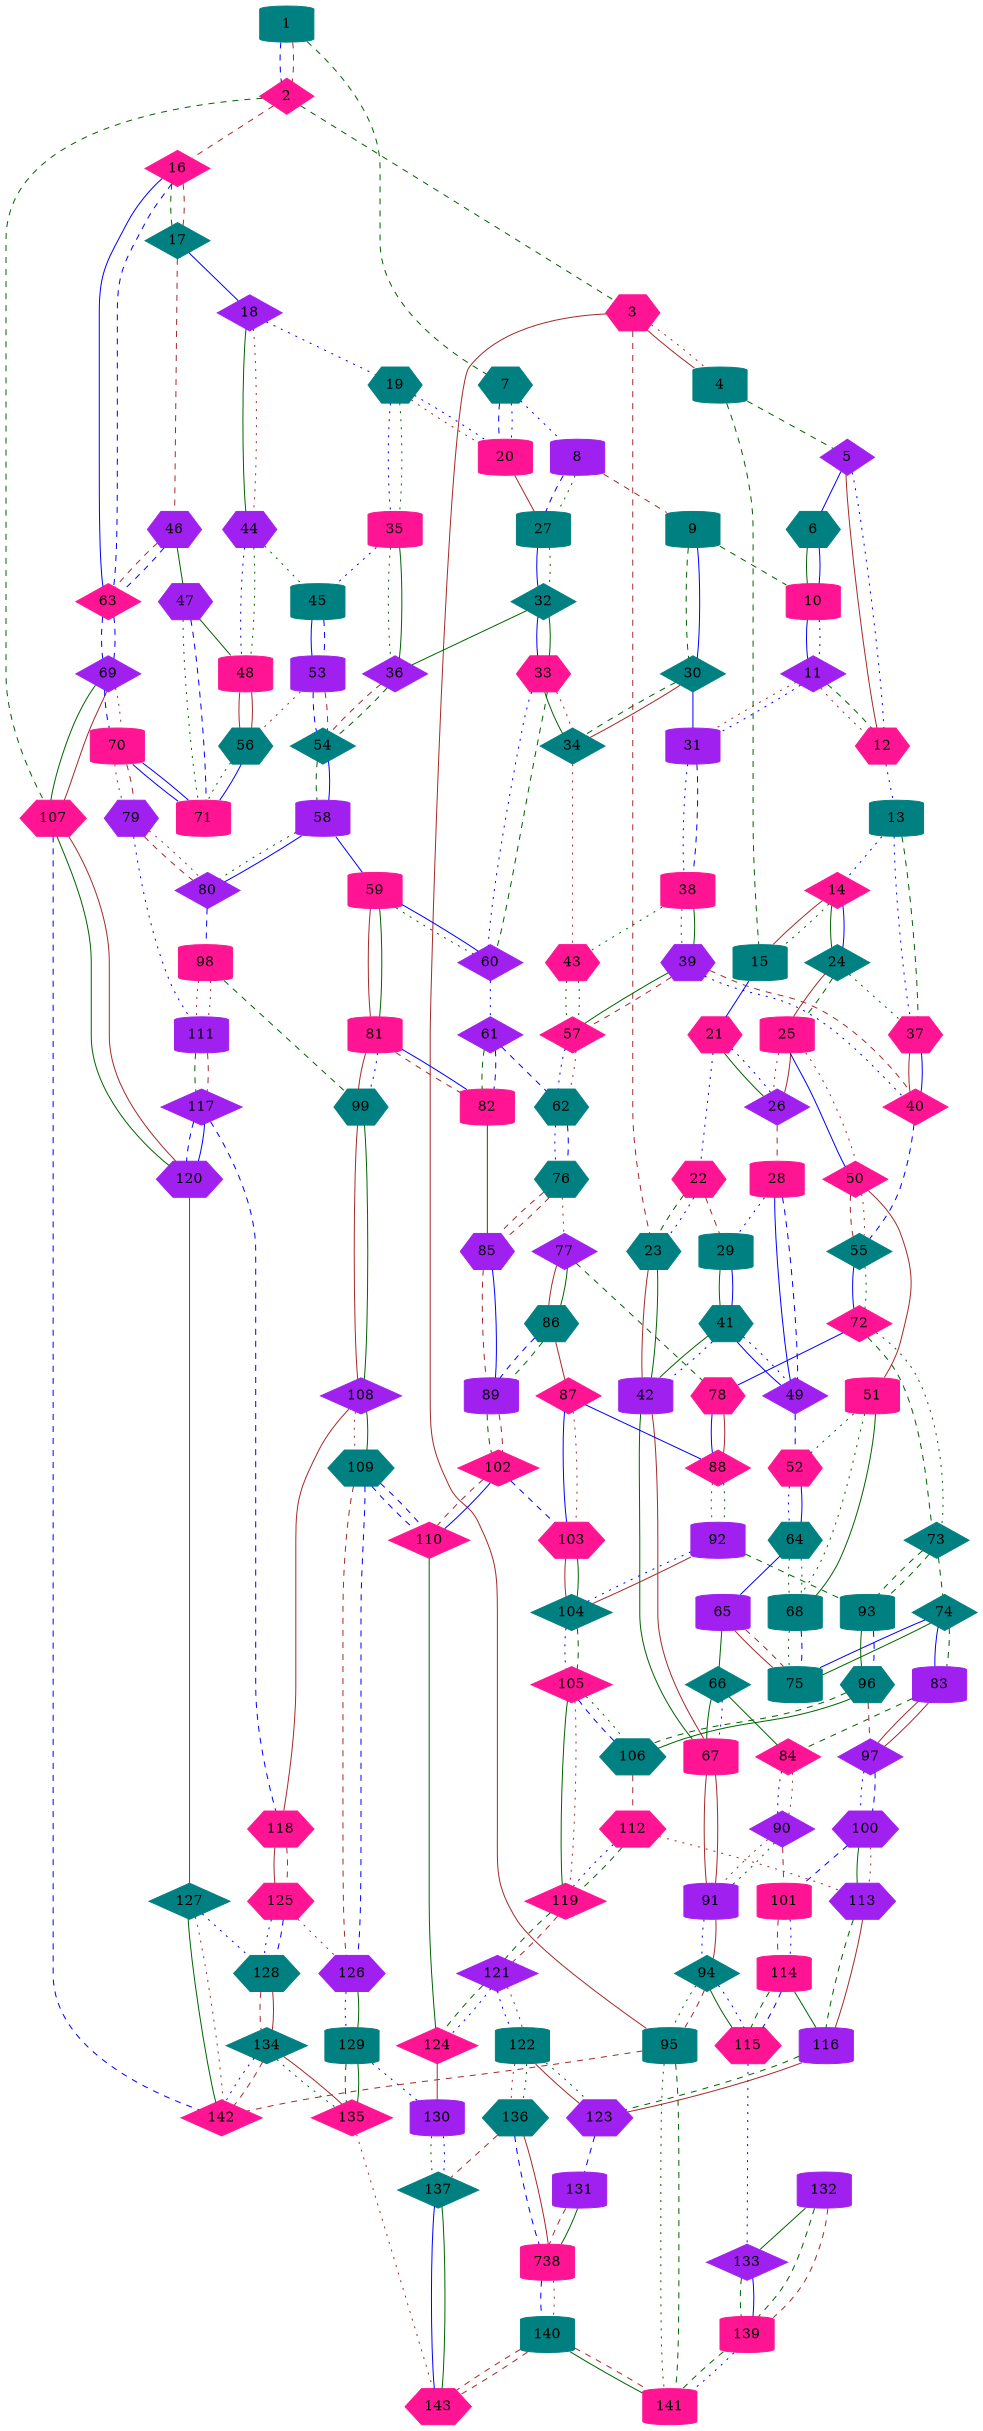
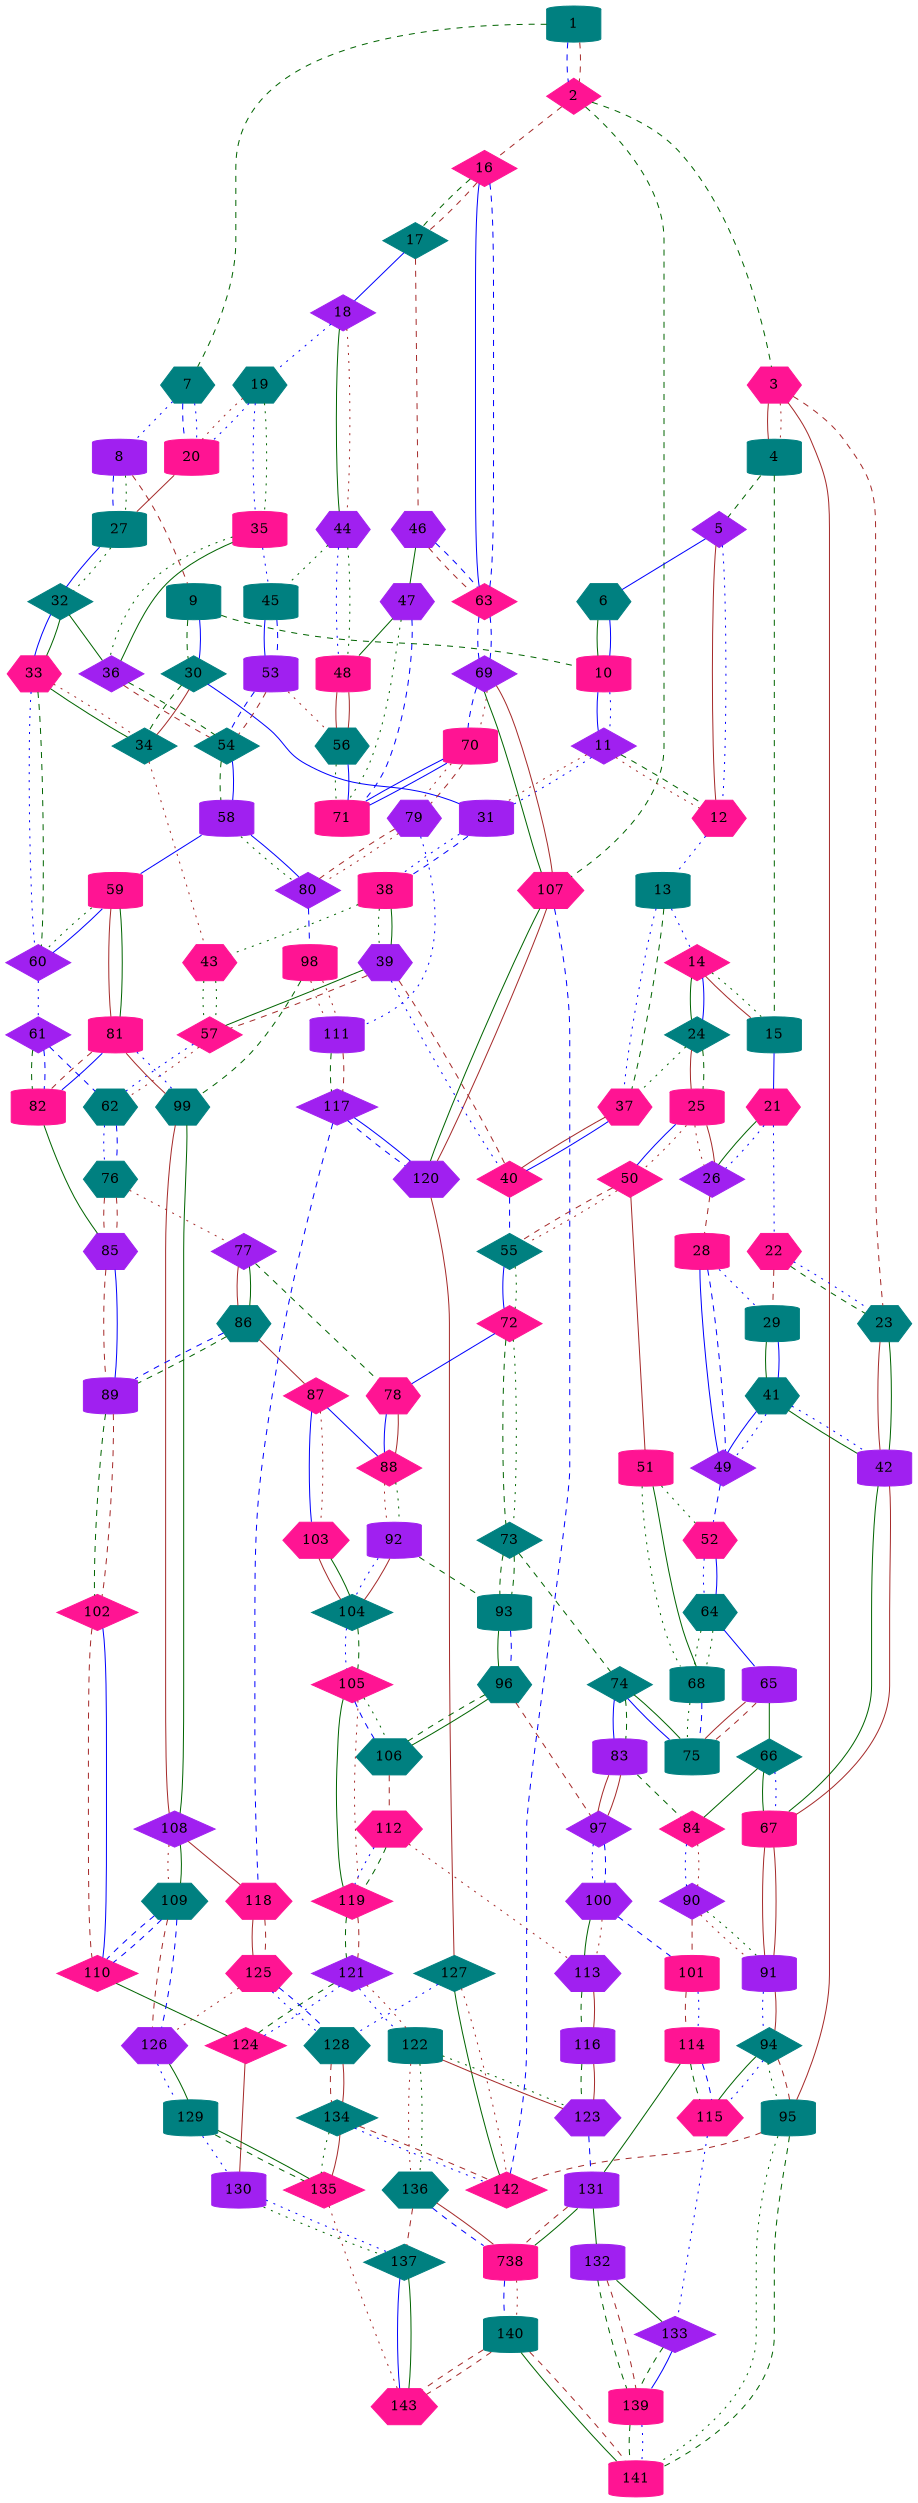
edge "102" -- "103": removed
edge "114" -- "116": now "114" -- "131"
edge "131" -- "132": added
